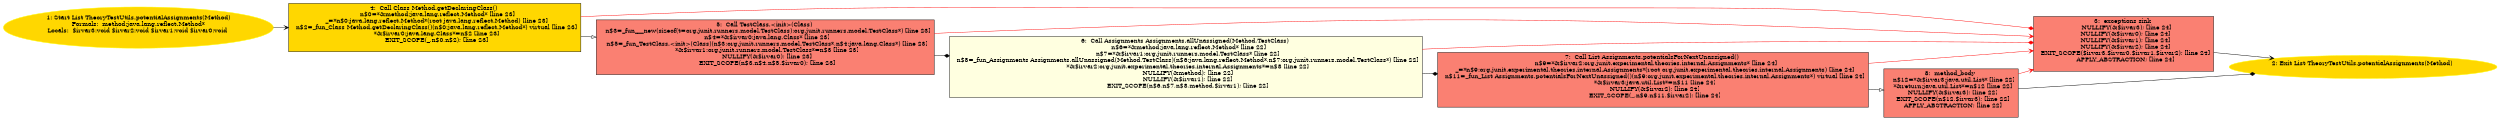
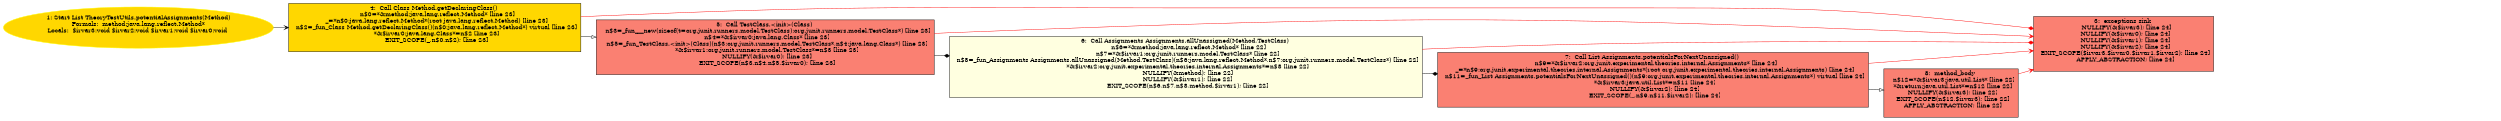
node "2: Exit List TheoryTestUtils.potentialAssignments(Method)": removed
